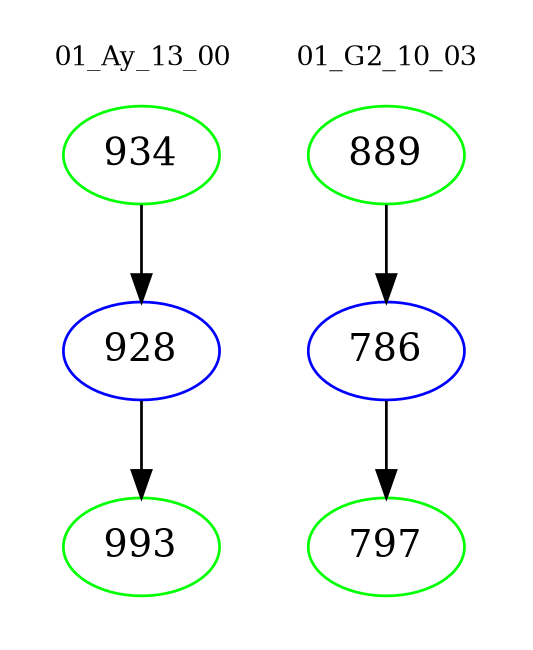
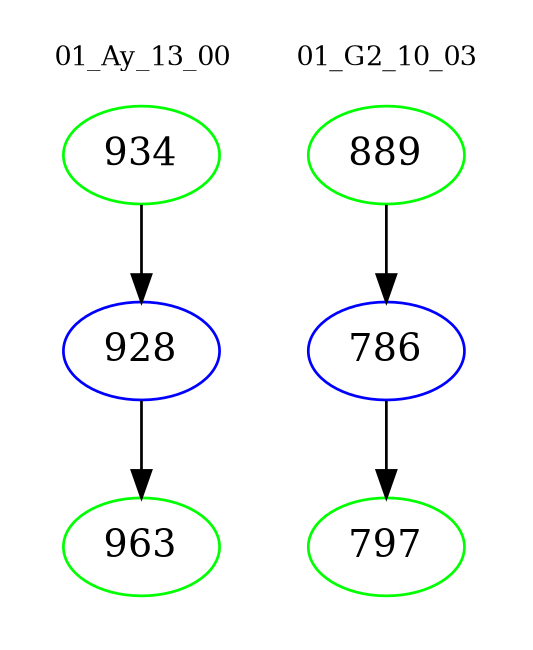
node "993": label "993" -> "963"
